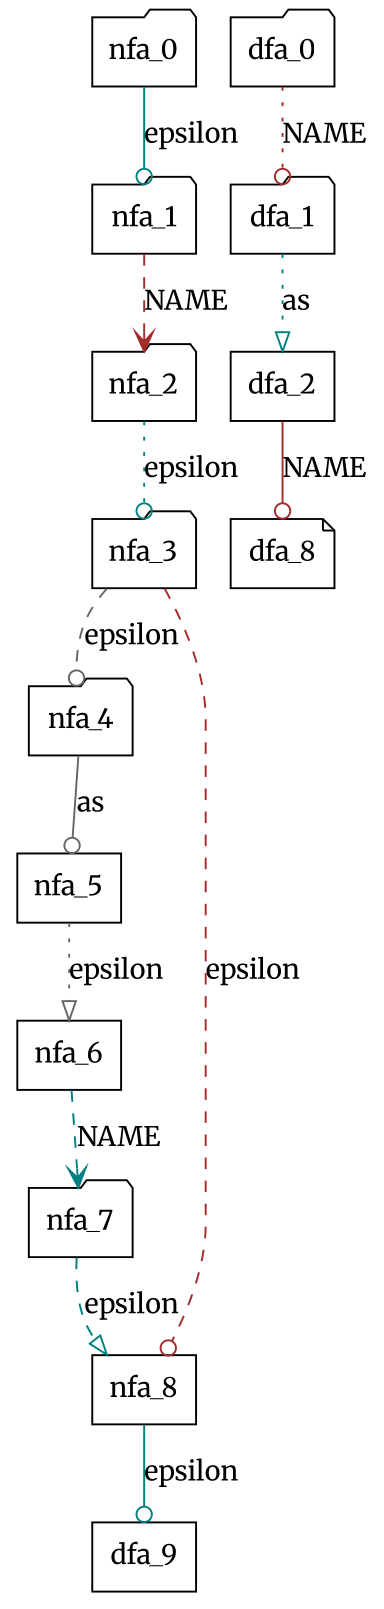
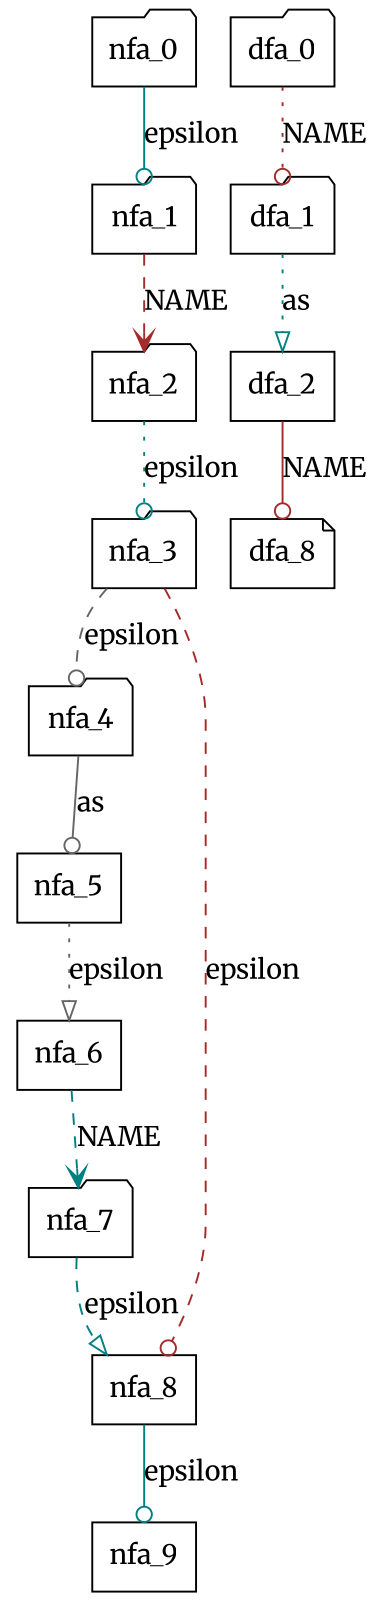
node "dfa_9": label "dfa_9" -> "nfa_9"
